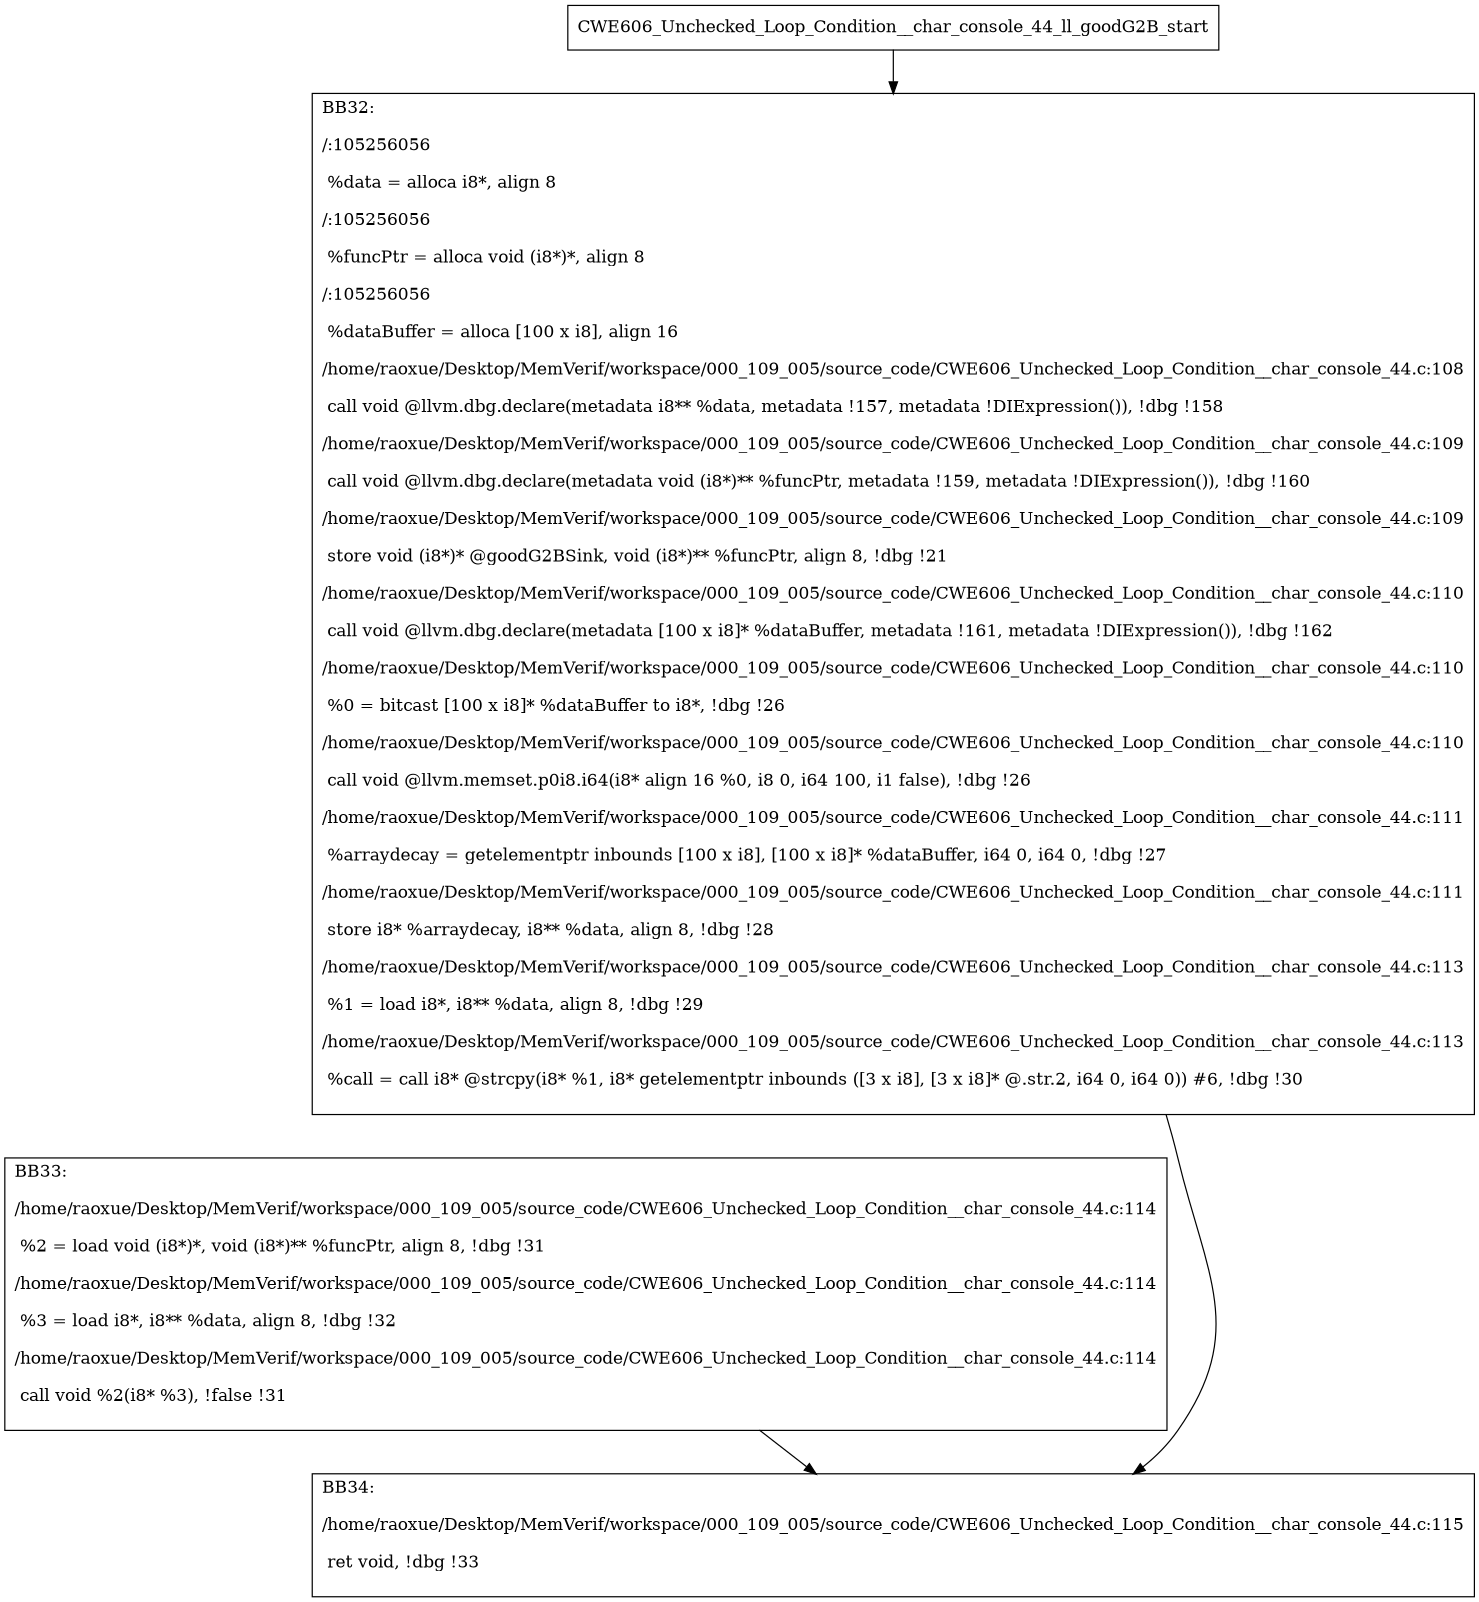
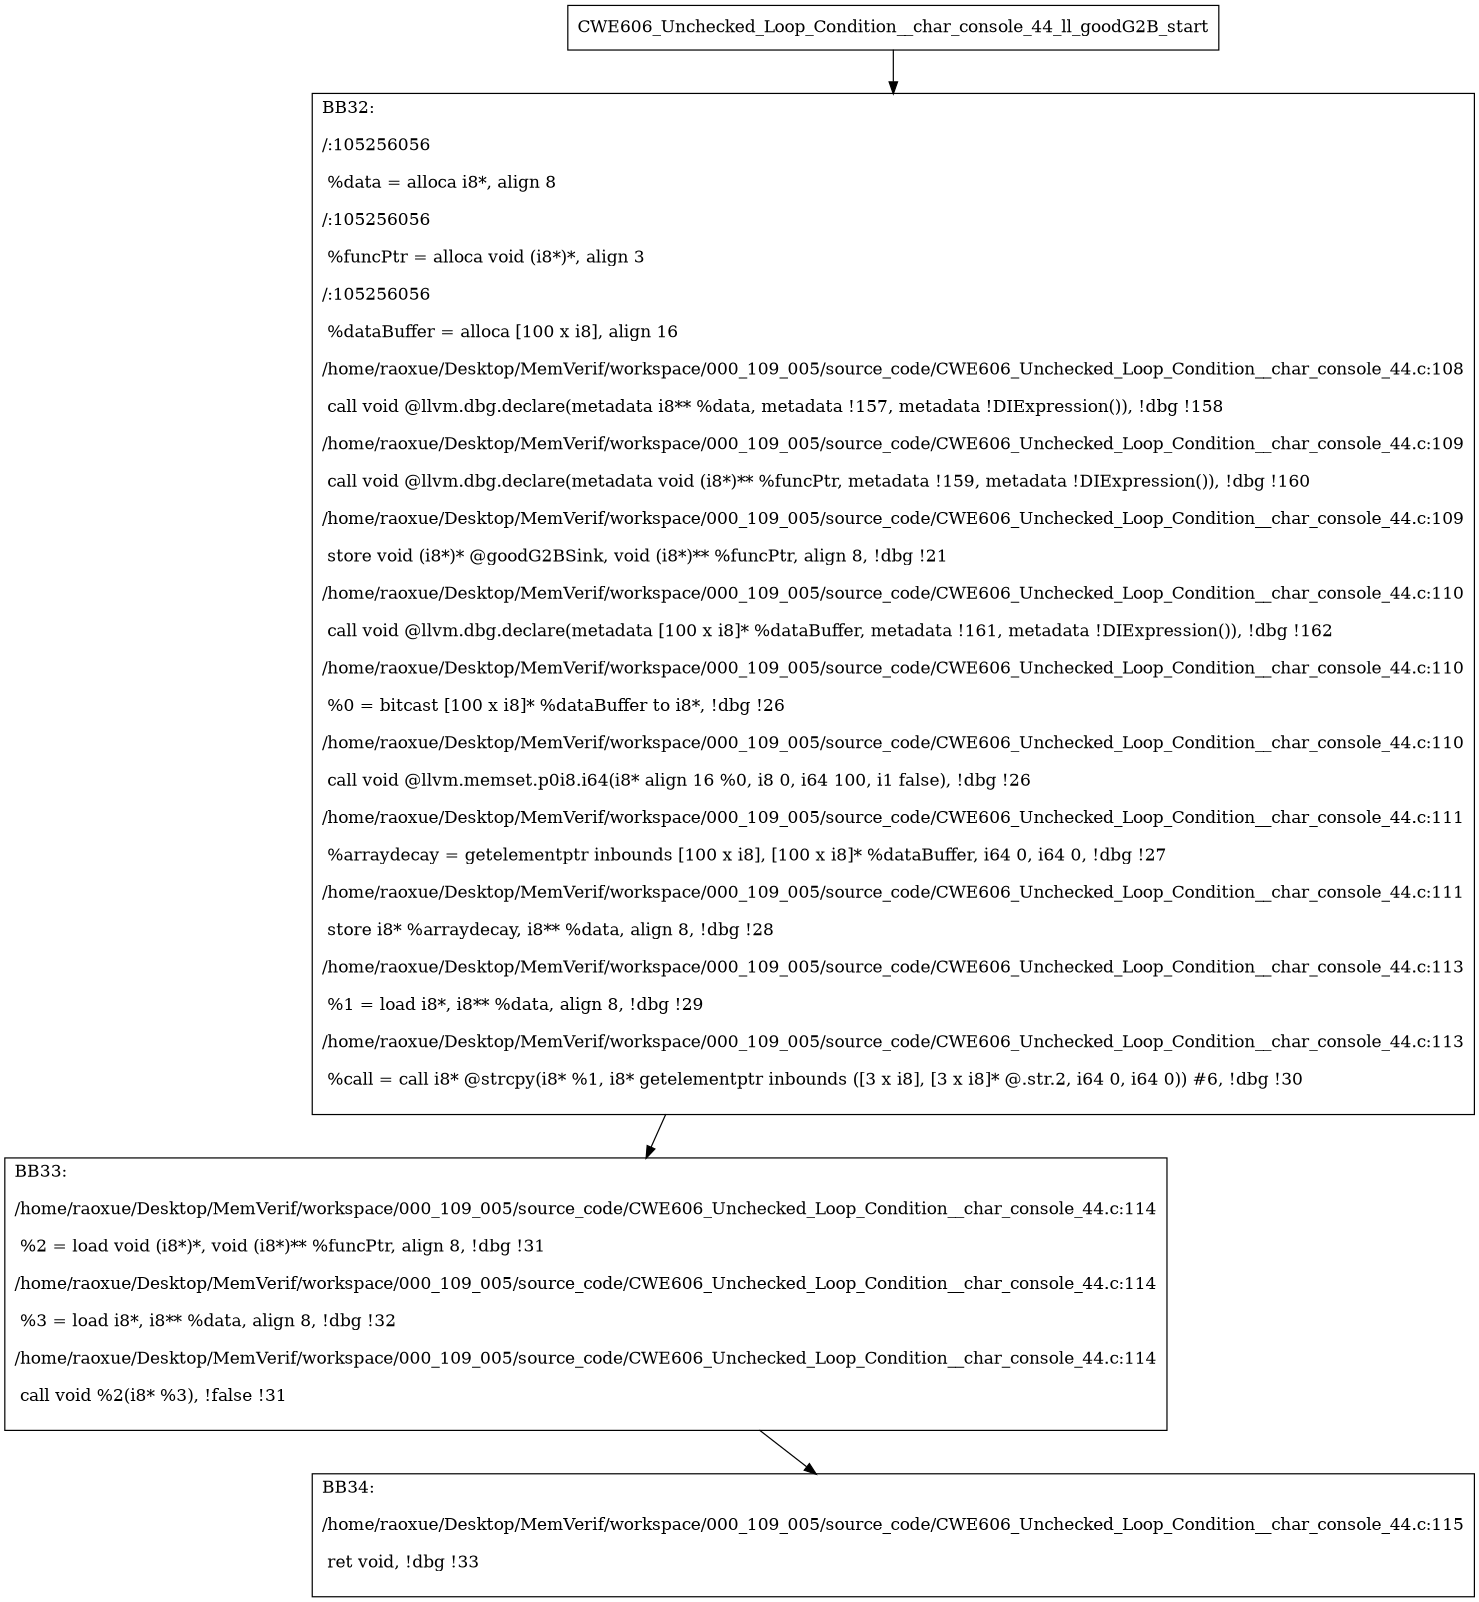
node "BB32:": text "%funcPtr = alloca void (i8*)*, align 8" -> "%funcPtr = alloca void (i8*)*, align 3"
edge "BB32:" -> "BB34:": now "BB32:" -> "BB33:"
